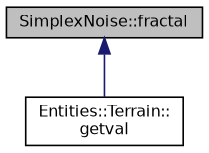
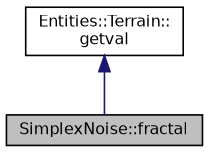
edge "Entities::Terrain:: getval" -> "SimplexNoise::fractal": reversed
